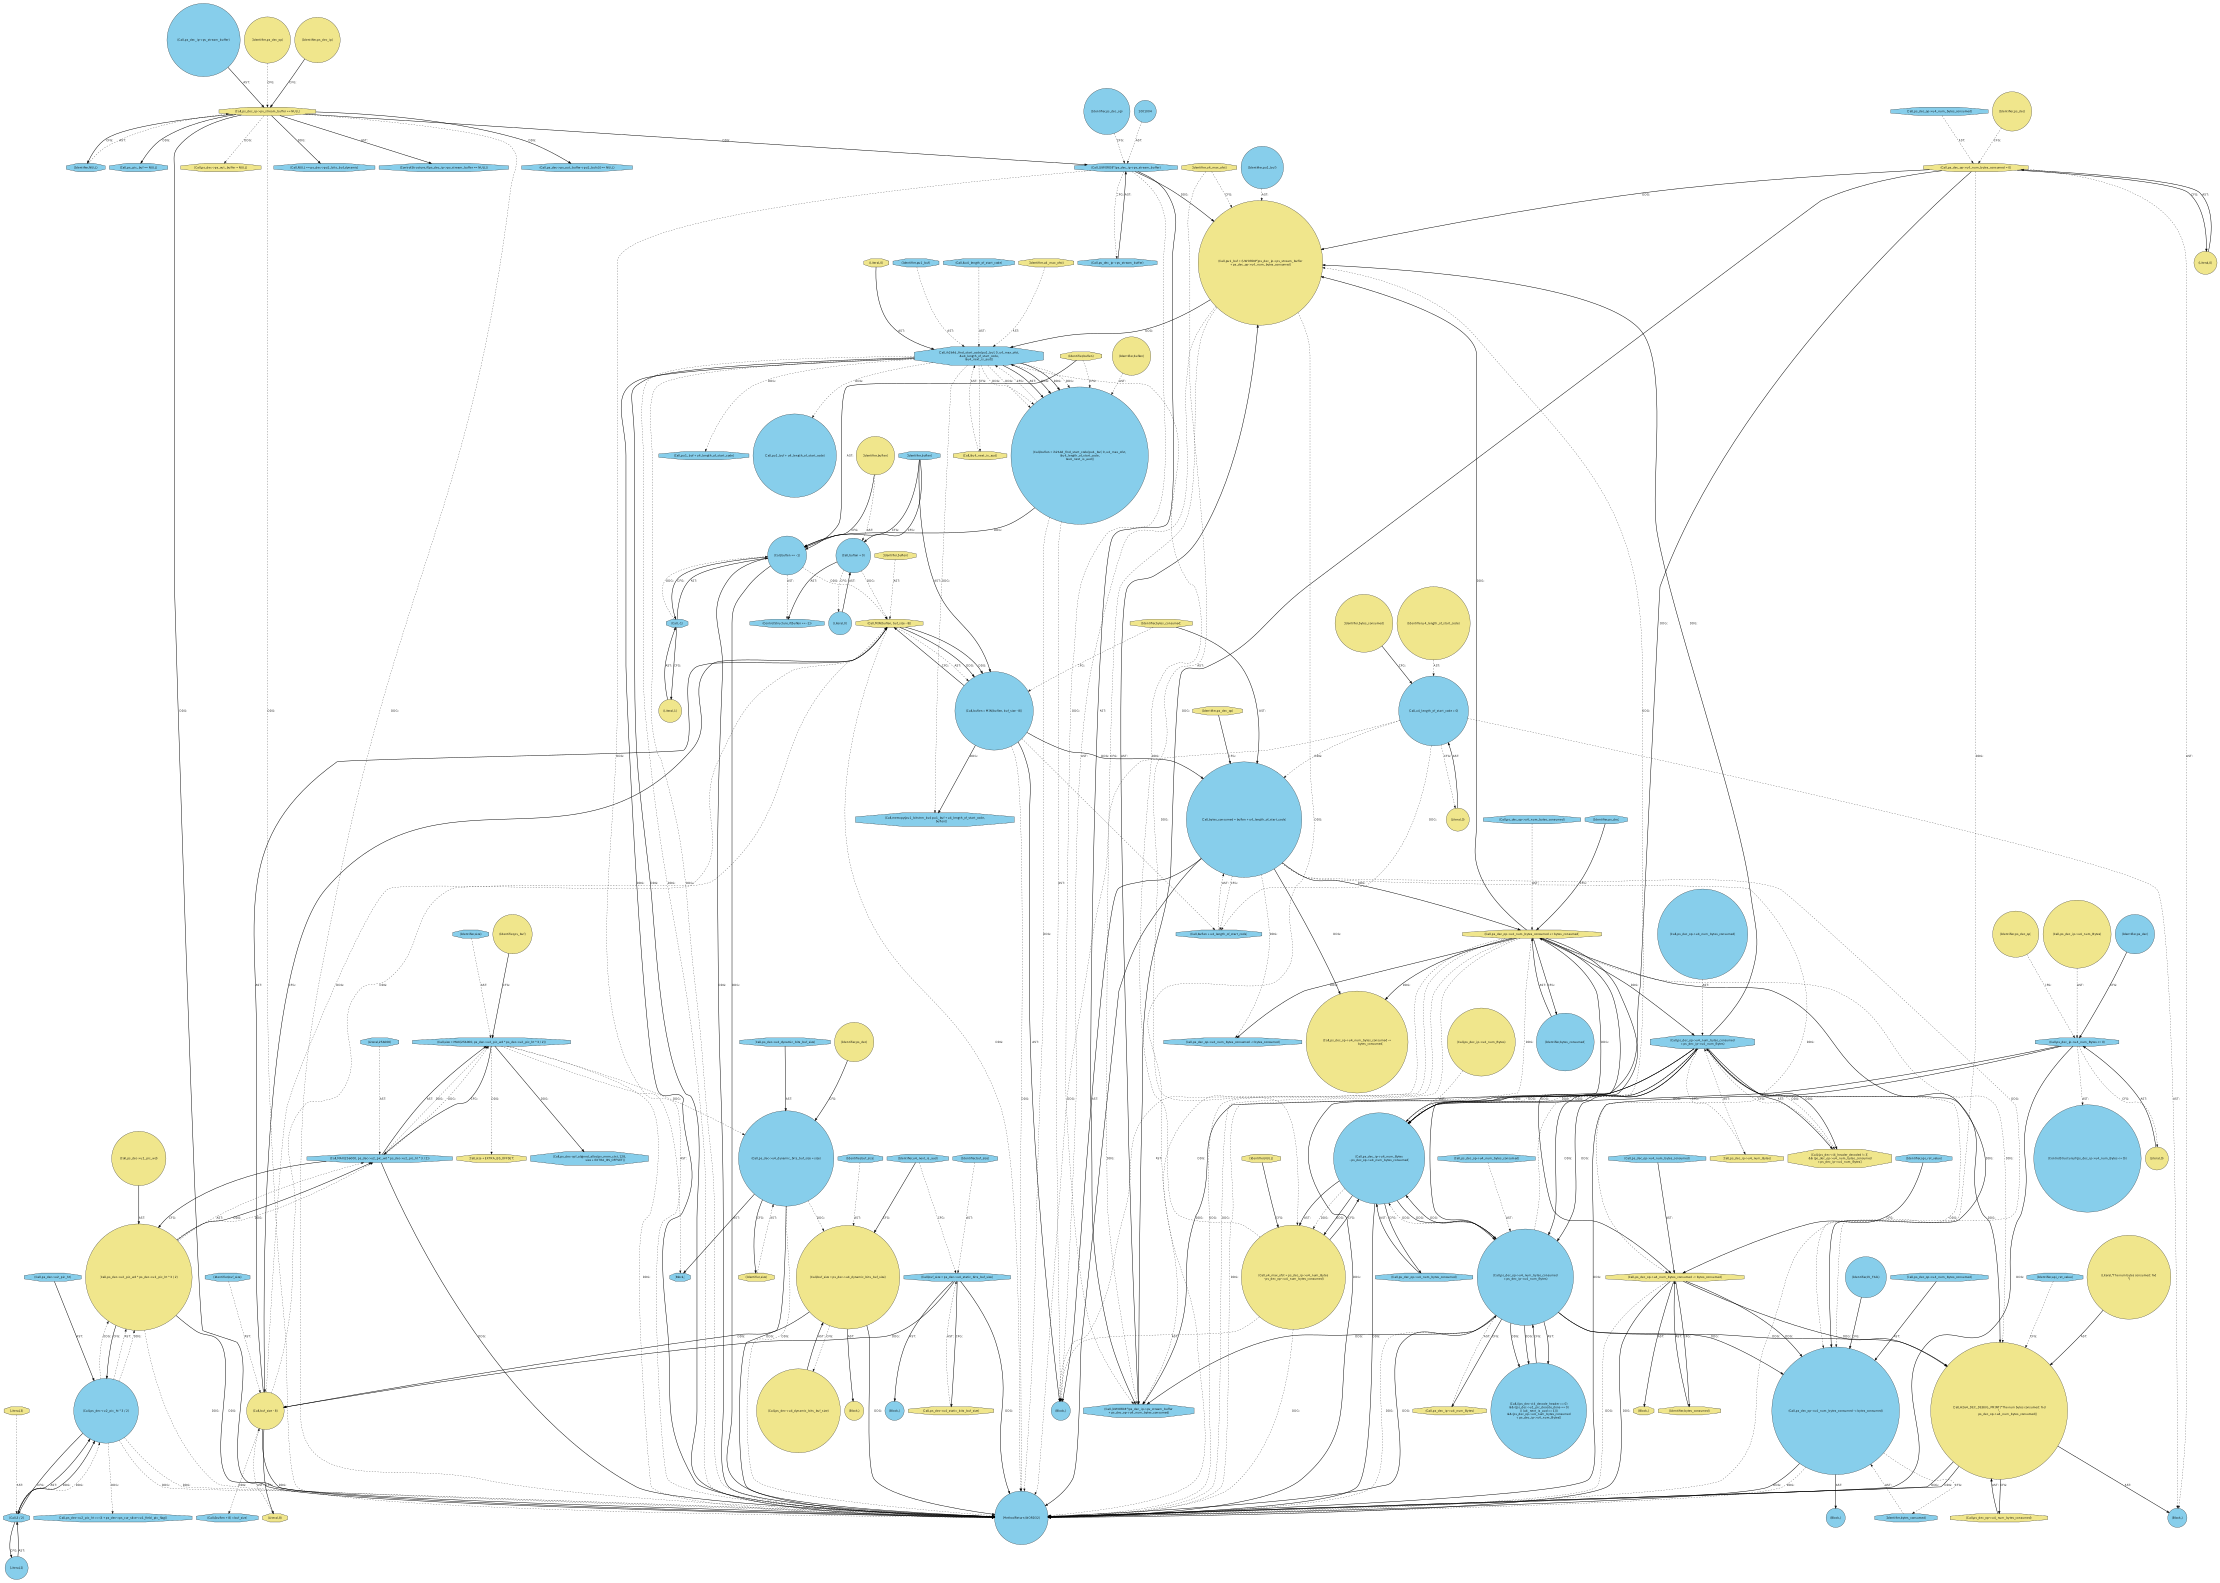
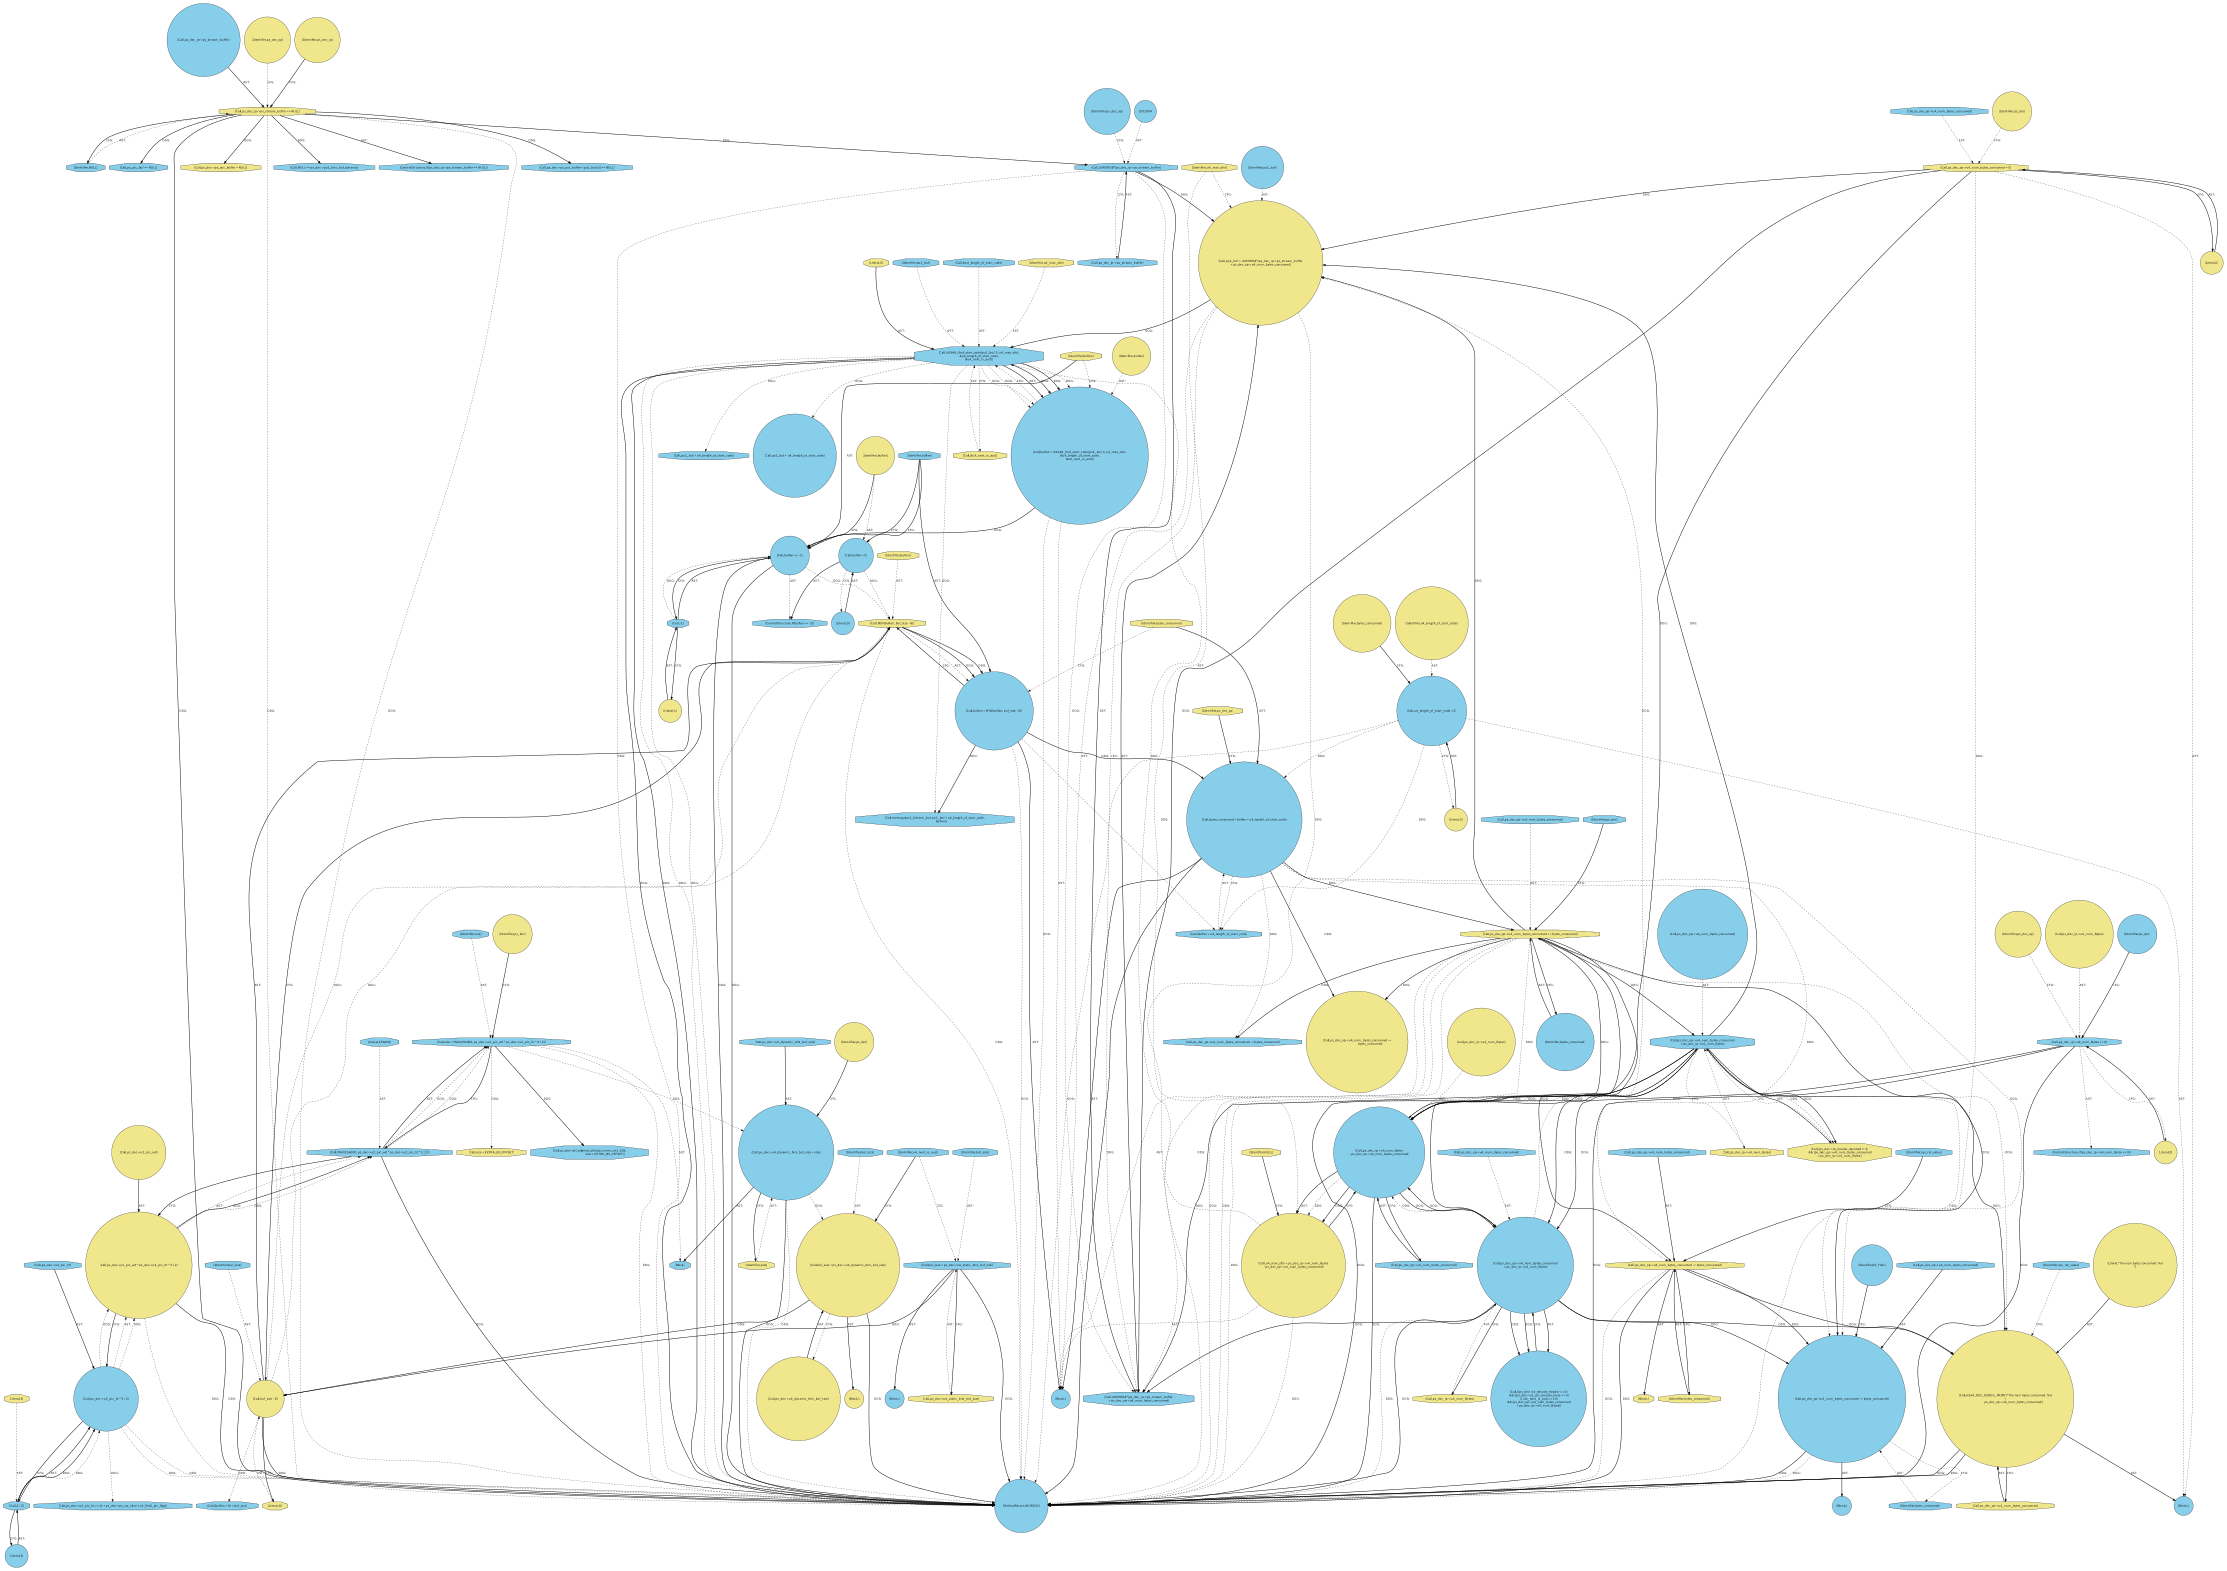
edge "(Call,ps_dec_ip->pv_stream_buffer == NULL)" -> "(Call,ps_dec->ps_out_buffer = NULL)": style dashed -> bold
node "(ControlStructure,if(ps_dec_ip->u4_num_Bytes <= 0))": shape circle -> octagon
